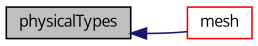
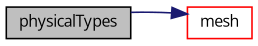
edge "mesh" -> "physicalTypes": reversed
